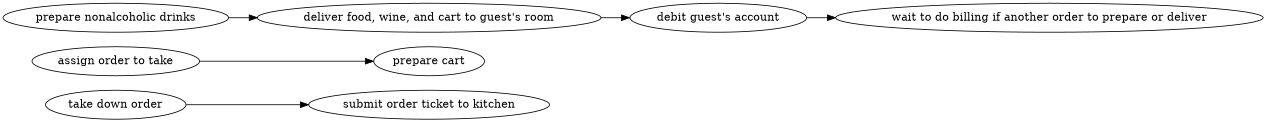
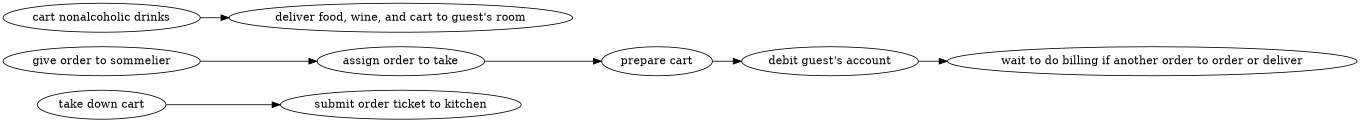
node "prepare nonalcoholic drinks": label "prepare nonalcoholic drinks" -> "cart nonalcoholic drinks"
edge "deliver food, wine, and cart to guest's room" -> "debit guest's account": now "prepare cart" -> "debit guest's account"
node "wait to do billing if another order to prepare or deliver": label "wait to do billing if another order to prepare or deliver" -> "wait to do billing if another order to order or deliver"
node "give order to sommelier": added
node "take down order": label "take down order" -> "take down cart"
